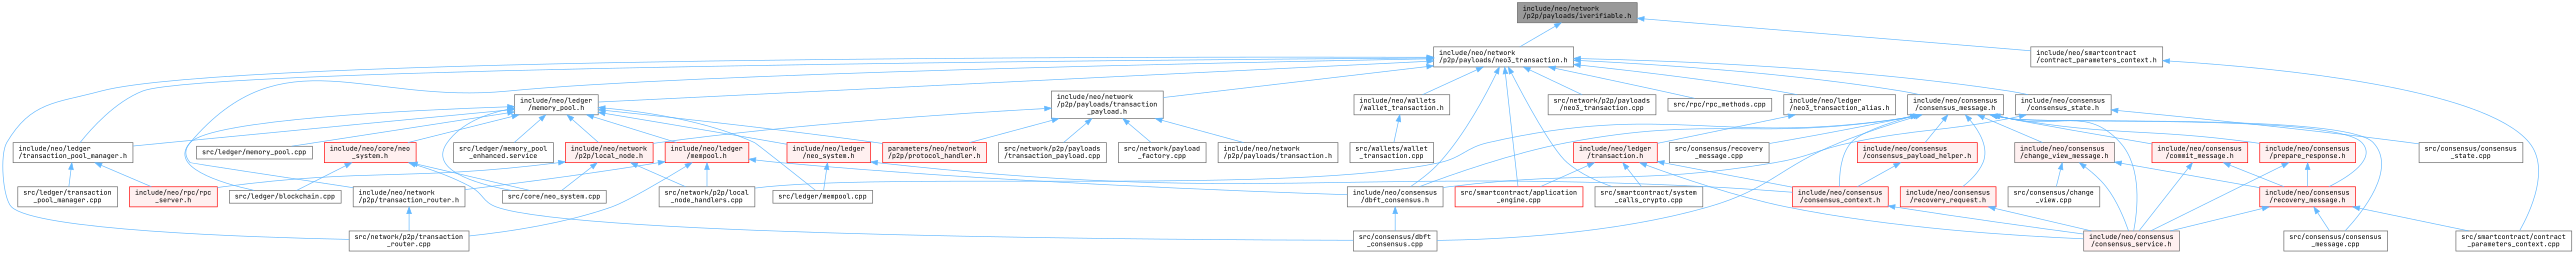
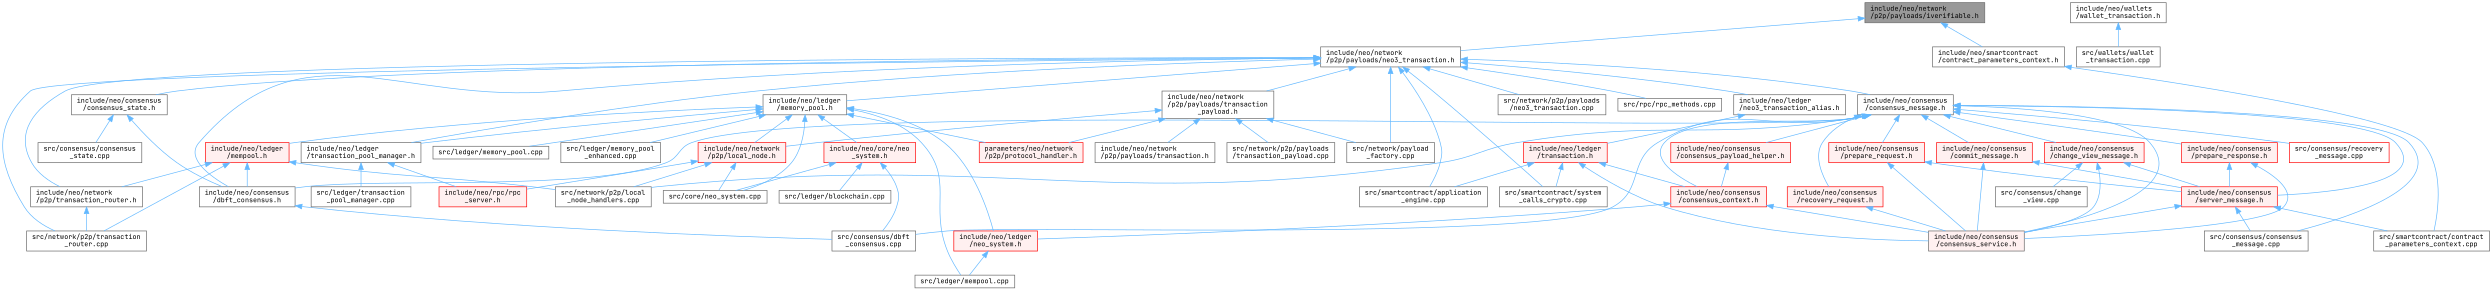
edge "include/neo/wallets /wallet_transaction.h" -> "include/neo/network /p2p/payloads/neo3_transaction.h": now "src/network/payload _factory.cpp" -> "include/neo/network /p2p/payloads/neo3_transaction.h"
edge "src/ledger/blockchain.cpp" -> "include/neo/ledger /memory_pool.h": removed
node "src/ledger/memory_pool _enhanced.service": label "src/ledger/memory_pool _enhanced.service" -> "src/ledger/memory_pool _enhanced.cpp"
node "src/consensus/recovery _message.cpp": color grey40 -> red
node "include/neo/consensus /prepare_request.h": added
node "include/neo/consensus /change_view_message.h": color grey40 -> red
edge "include/neo/consensus /consensus_context.h" -> "include/neo/ledger /neo_system.h": reversed
node "src/smartcontract/application _engine.cpp": color red -> grey40
node "include/neo/consensus /recovery_message.h": label "include/neo/consensus /recovery_message.h" -> "include/neo/consensus /server_message.h"
